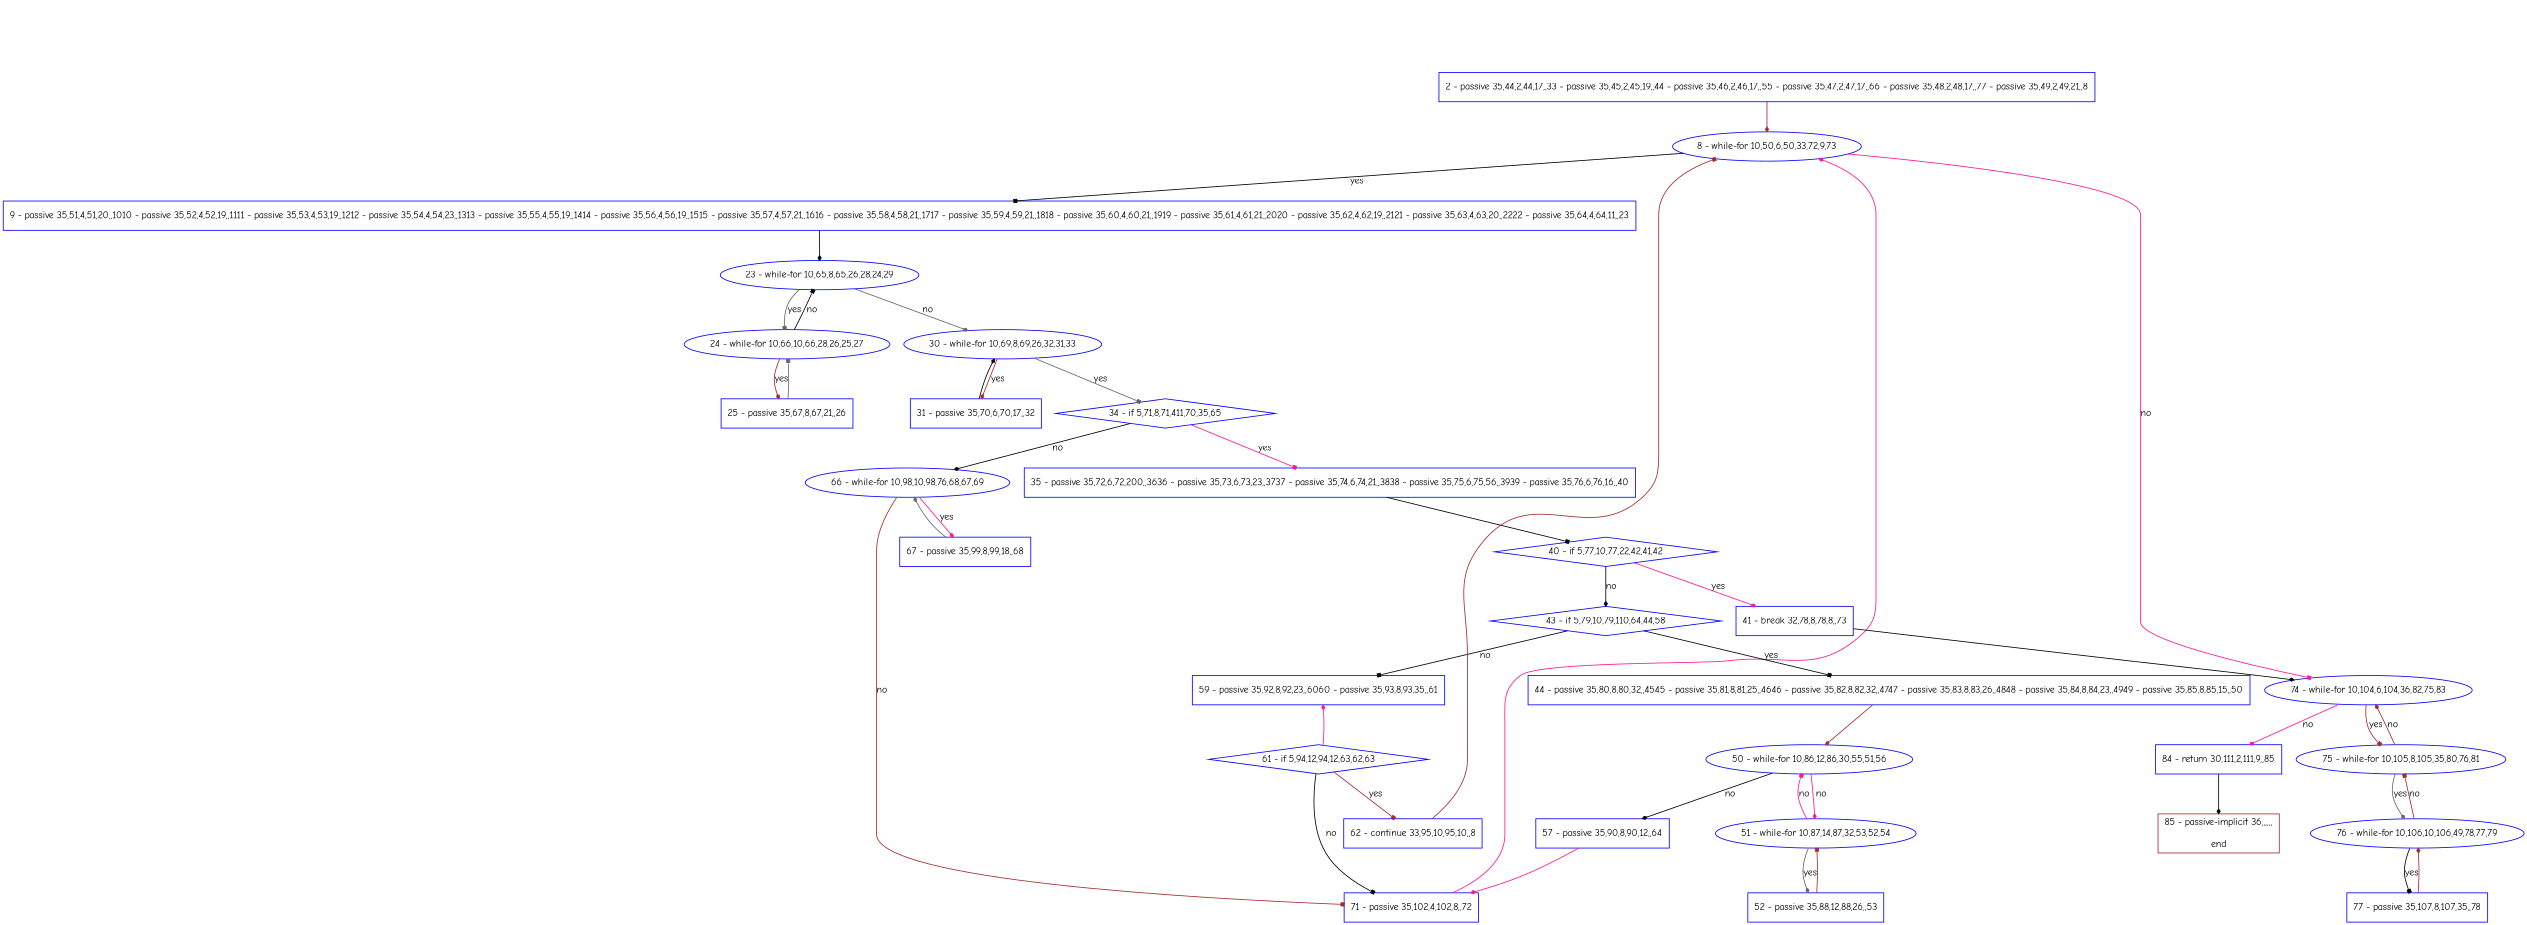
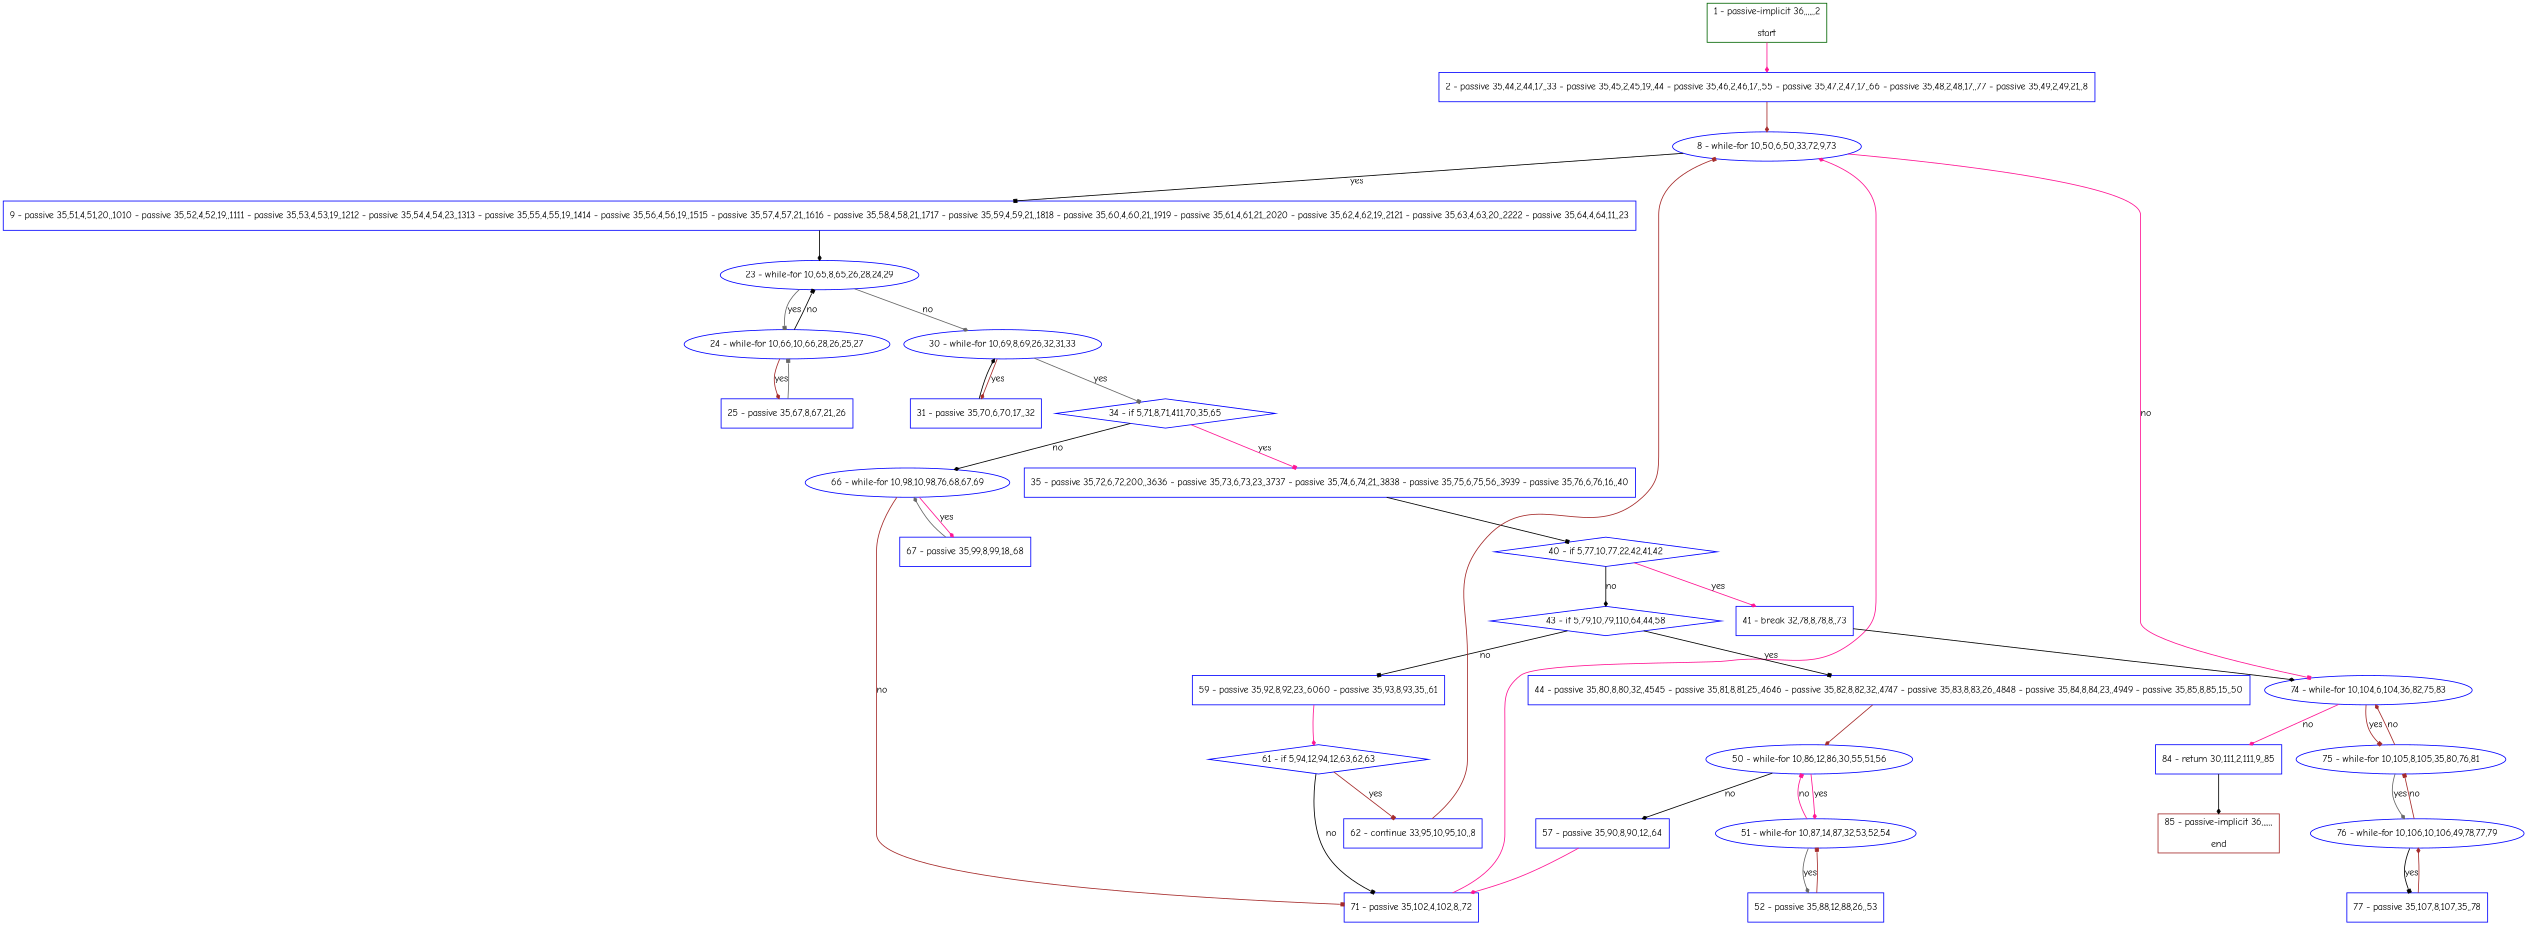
node "1 - passive-implicit 36,,,,,,2 start": added
edge "61 - if 5,94,12,94,12,63,62,63" -> "59 - passive 35,92,8,92,23,,6060 - passive 35,93,8,93,35,,61": reversed
edge "50 - while-for 10,86,12,86,30,55,51,56" -> "51 - while-for 10,87,14,87,32,53,52,54": label "no" -> "yes"
